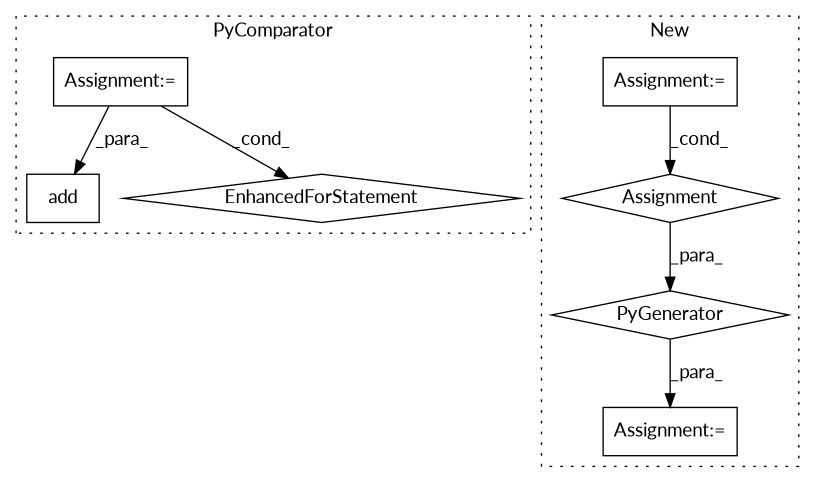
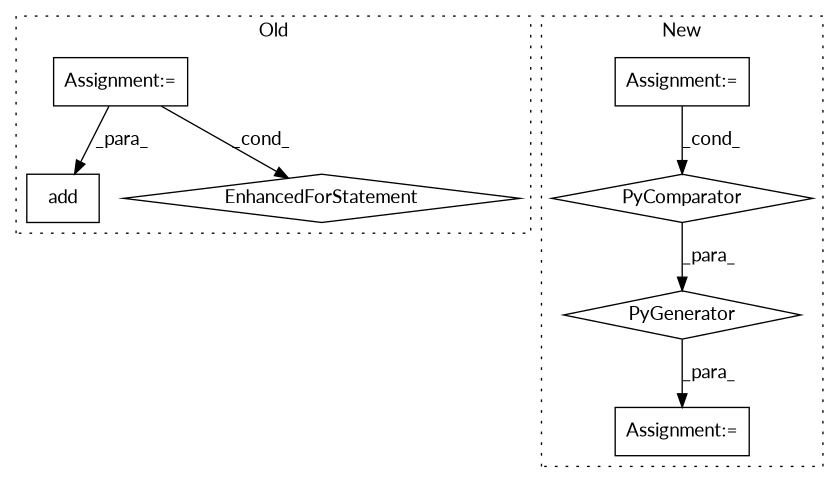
cluster "PyComparator": label "PyComparator" -> "Old"
node "Assignment": label "Assignment" -> "PyComparator"
